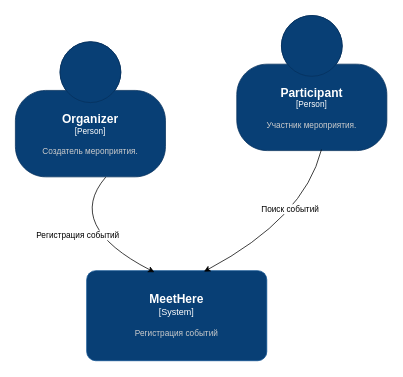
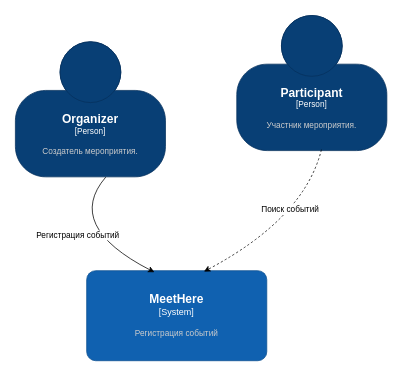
edge "Participant [Person] Участник мероприятия." -> "MeetHere [System] Регистрация событий": style solid -> dashed
node "MeetHere [System] Регистрация событий": fillcolor #083f75 -> #1061b0
